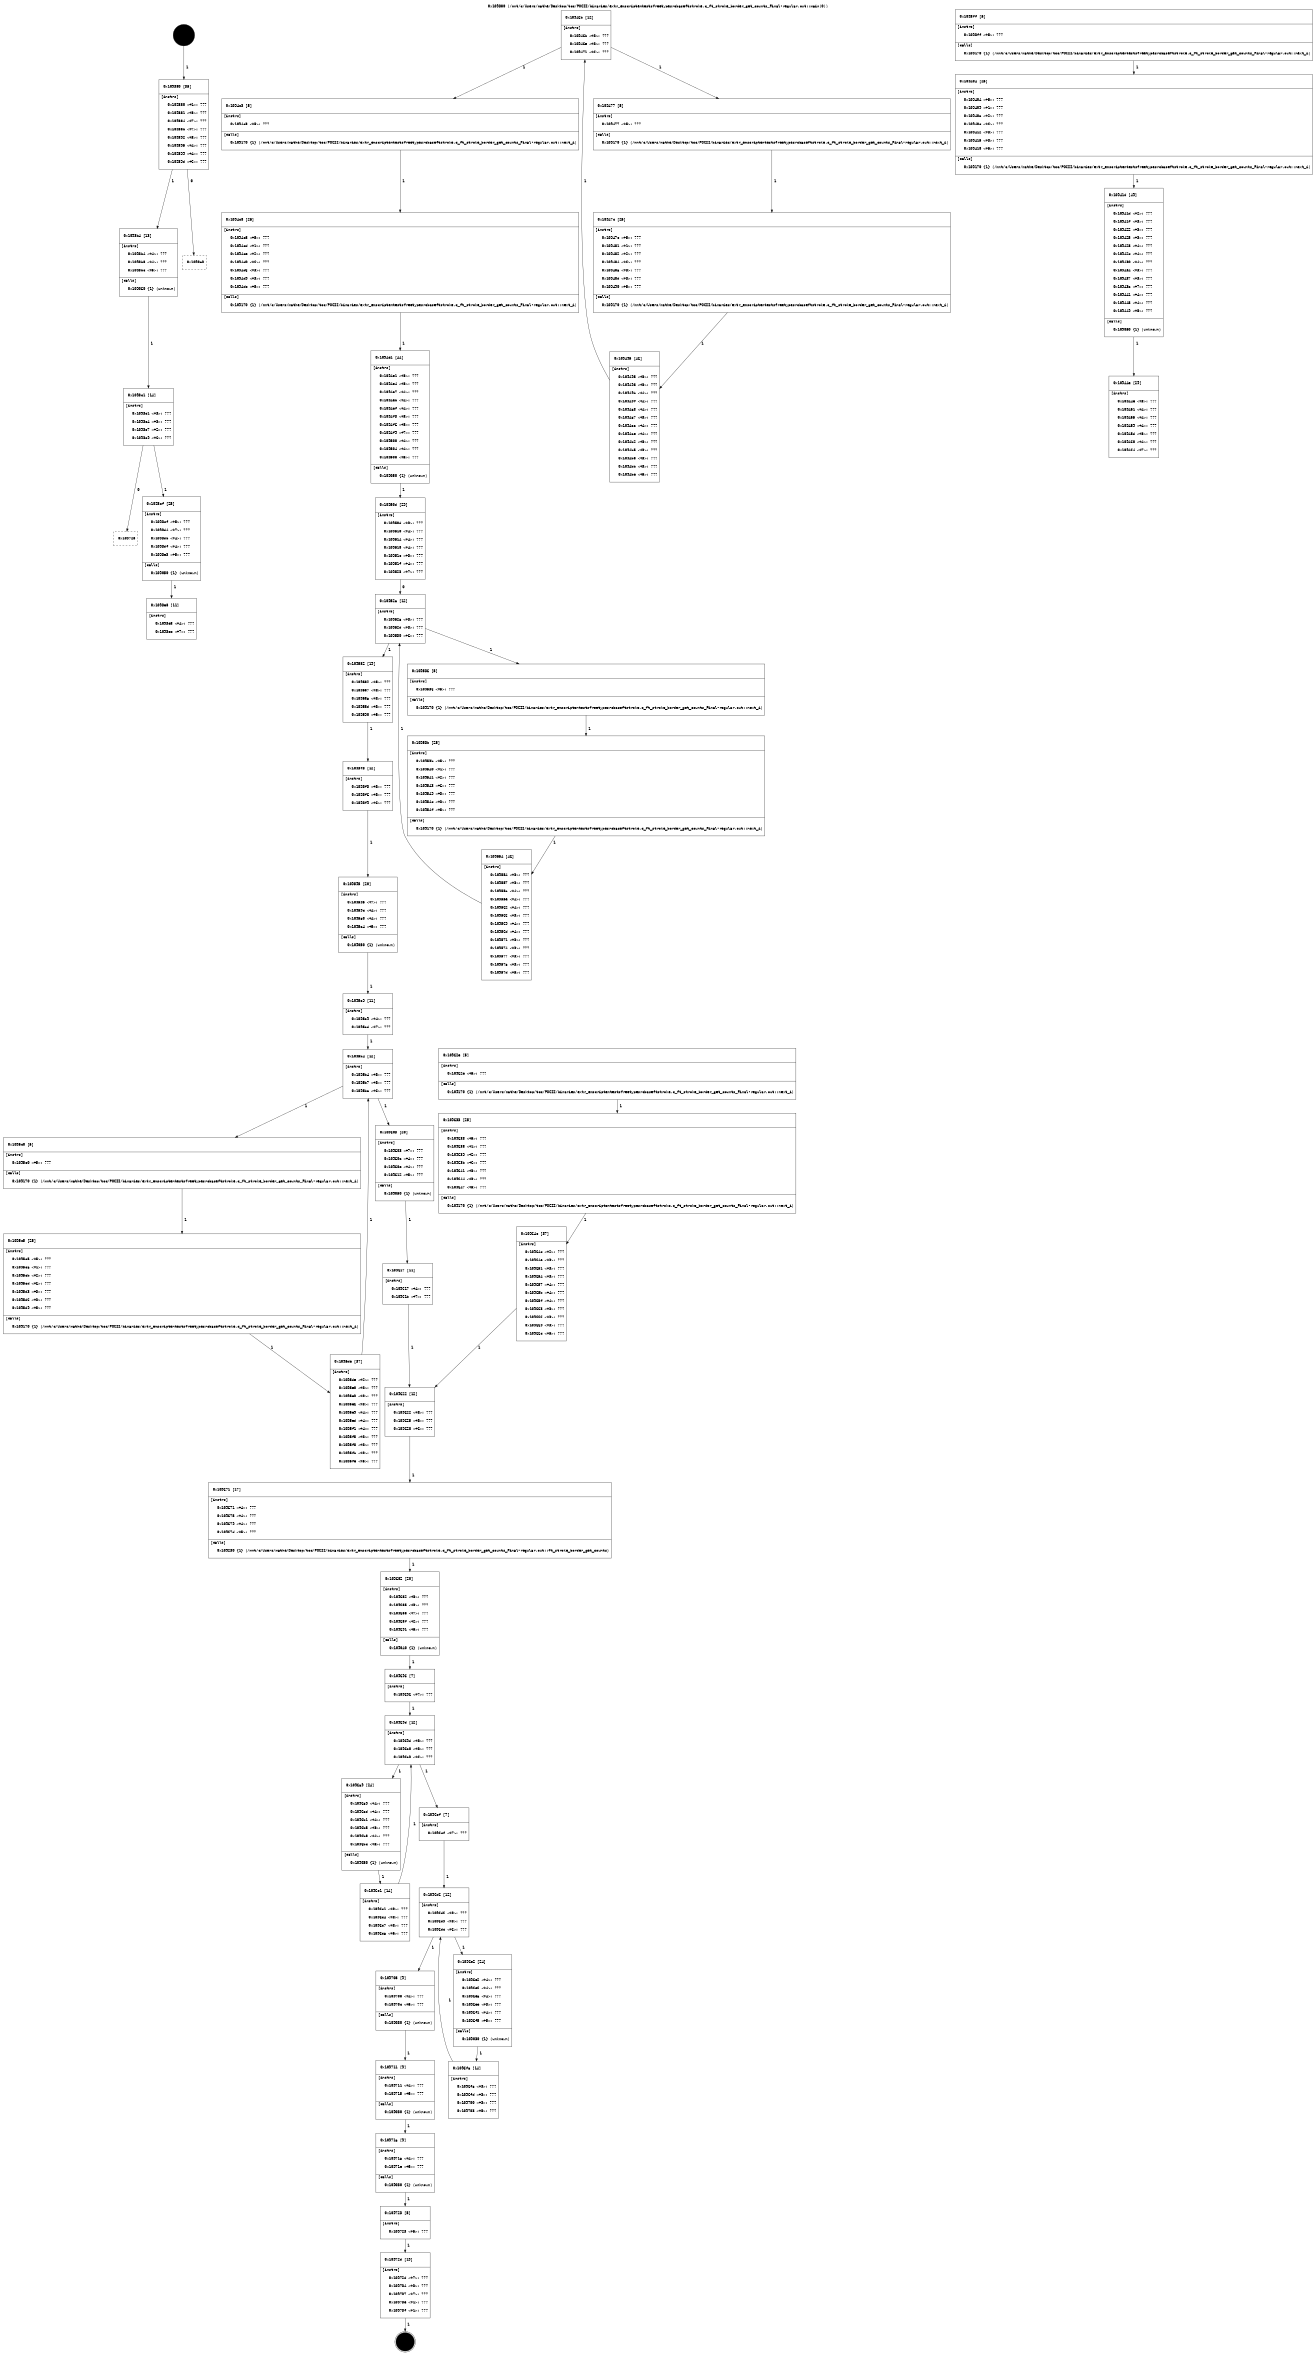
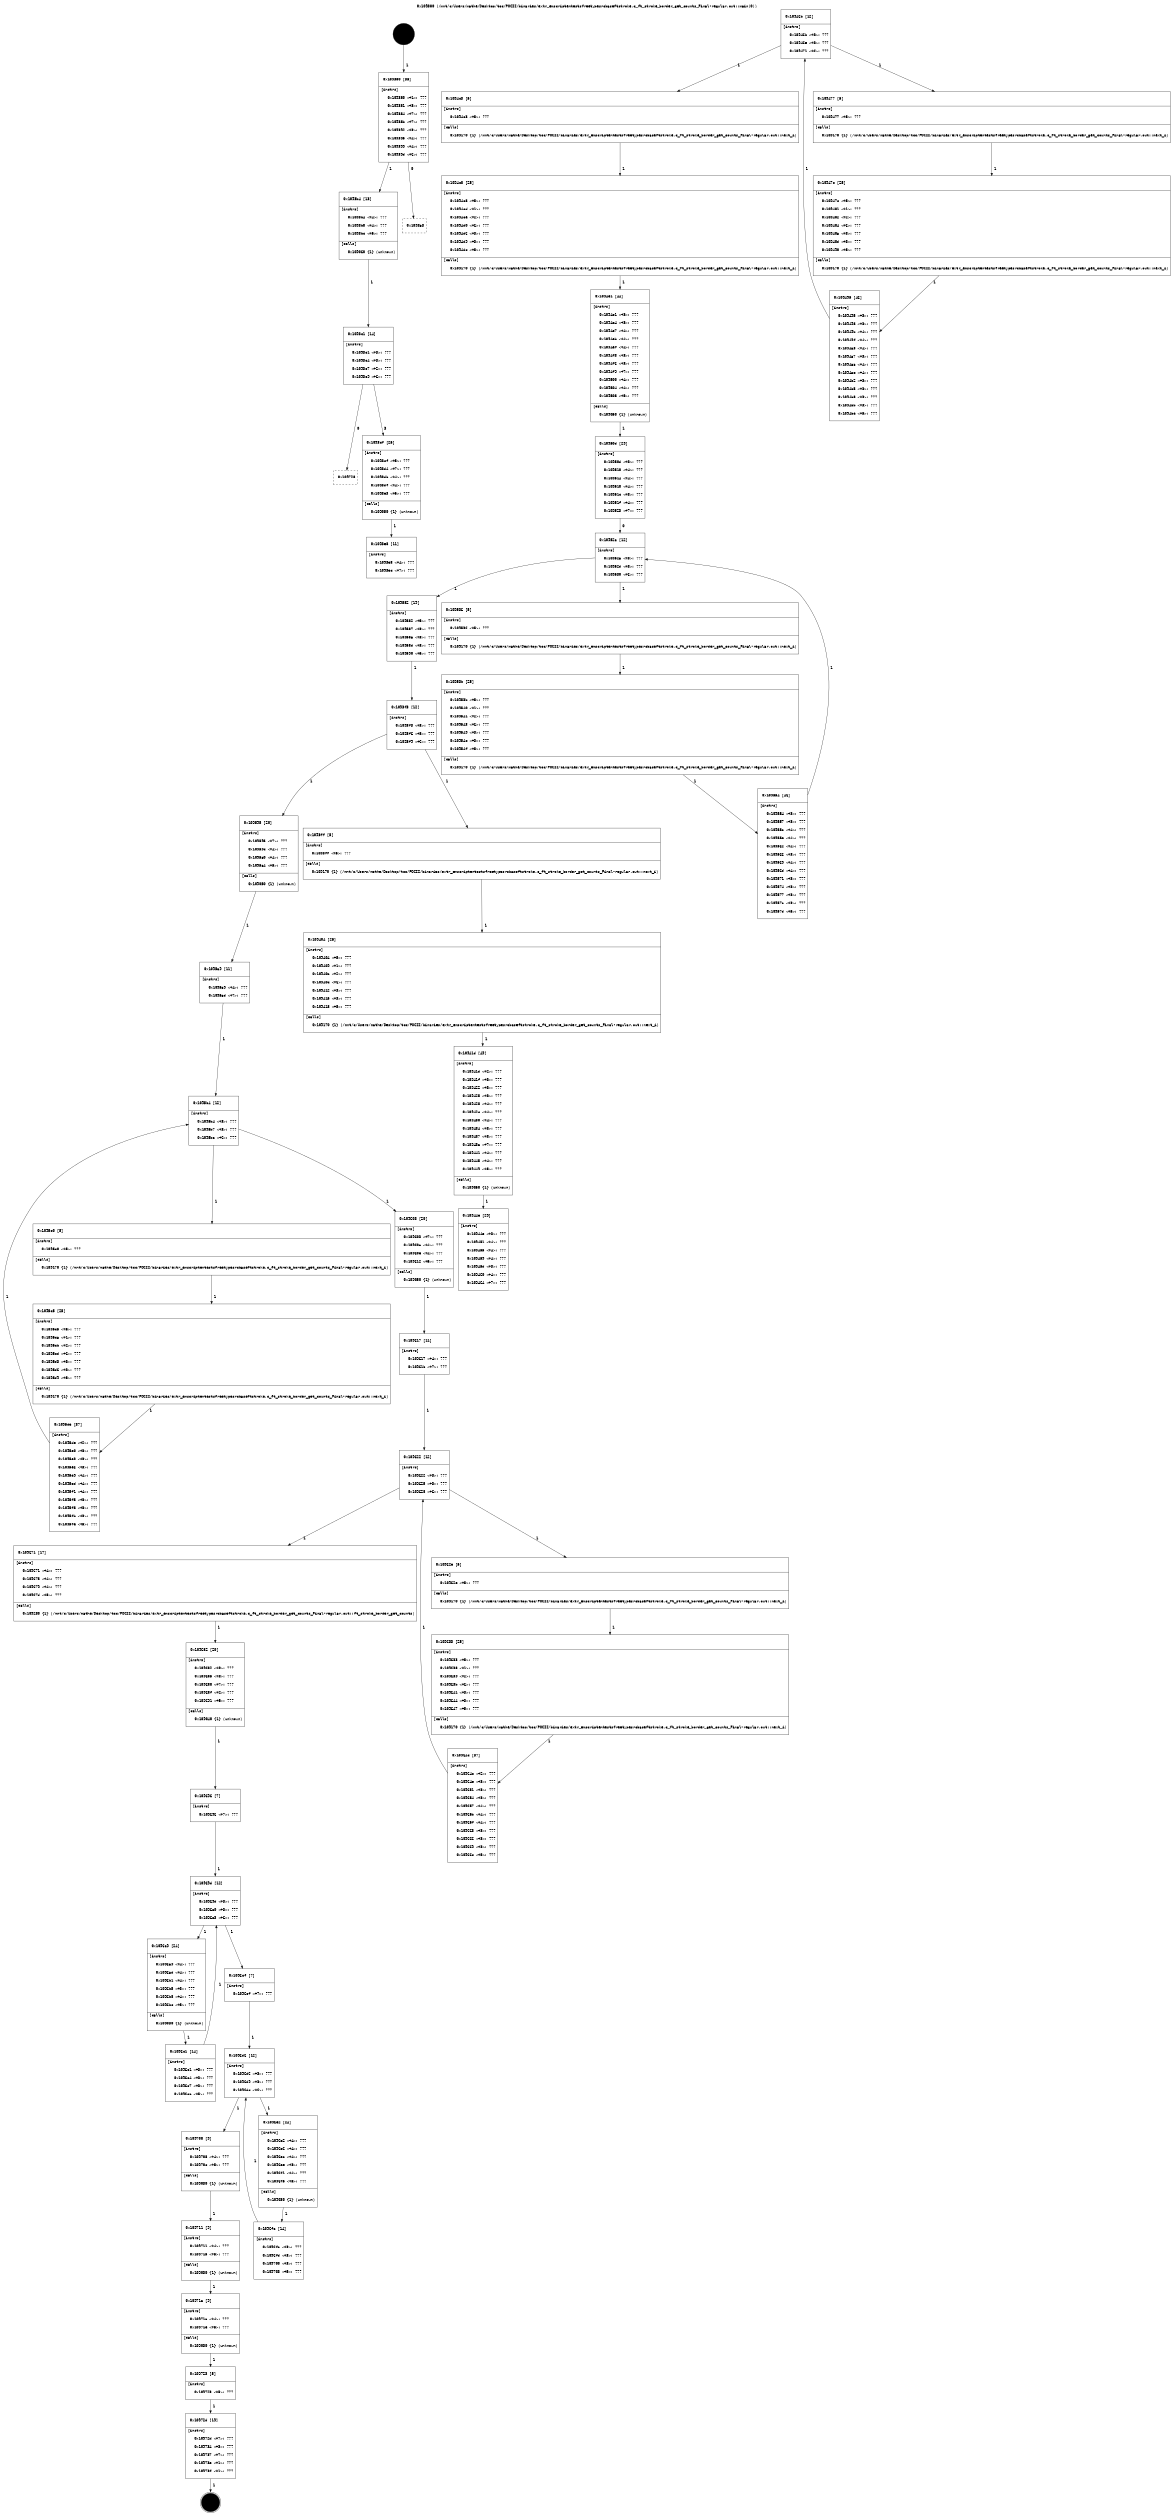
edge "0x1093c1 [14]" -> "0x1093cf [25]": label " 1" -> " 3"
edge "0x1093f3 [12]" -> "0x1093ff [5]": added, label "1"
edge "0x109622 [12]" -> "0x10962e [5]": added, label "1"
